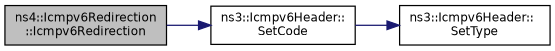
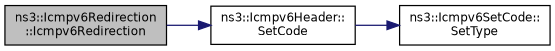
node "ns4::Icmpv6Redirection ::Icmpv6Redirection": label "ns4::Icmpv6Redirection ::Icmpv6Redirection" -> "ns3::Icmpv6Redirection ::Icmpv6Redirection"
node "ns3::Icmpv6Header:: SetType": label "ns3::Icmpv6Header:: SetType" -> "ns3::Icmpv6SetCode:: SetType"
